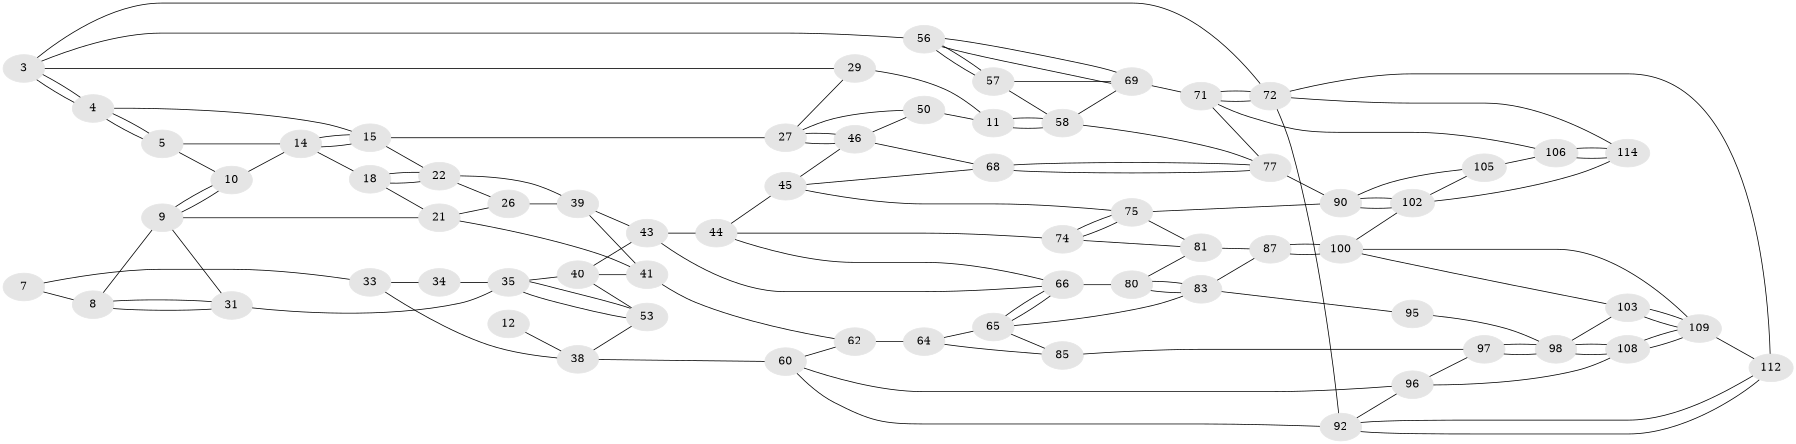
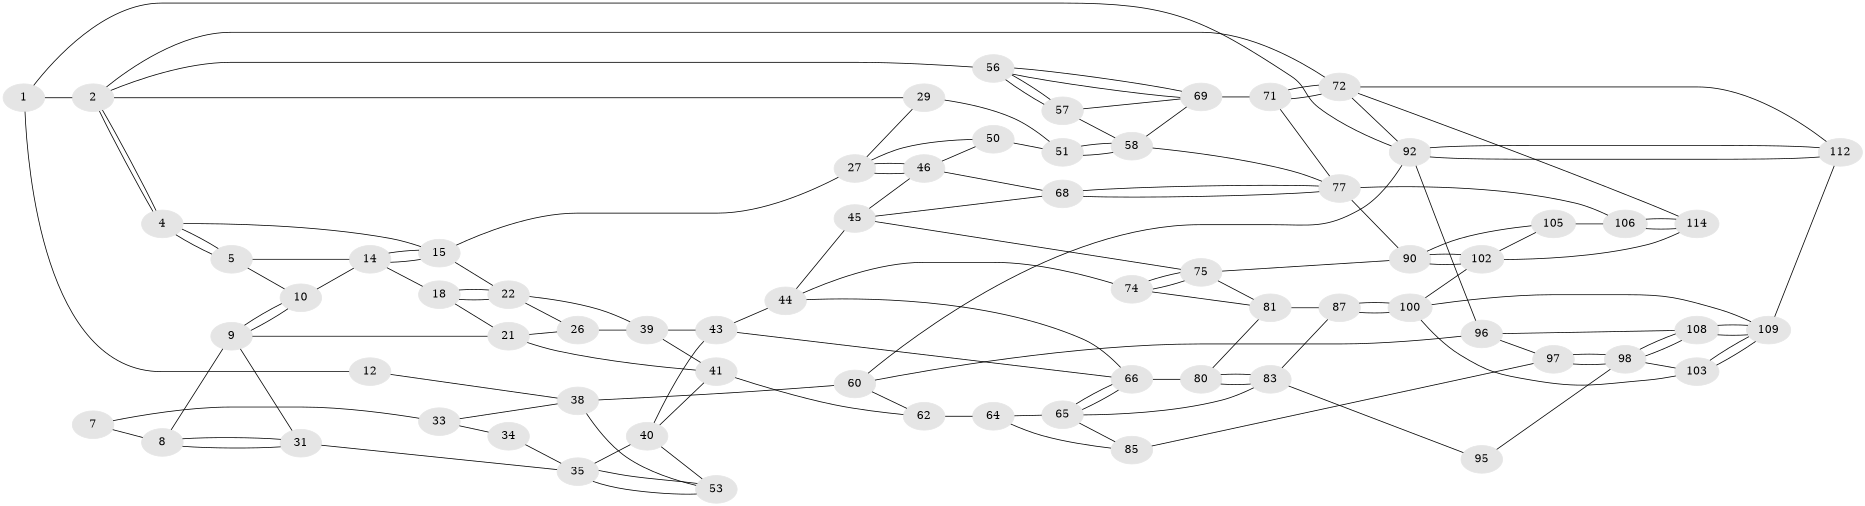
node "3": label "3" -> "2"
node "1": added
node "11": label "11" -> "51"
edge "71" -- "106": now "77" -- "106"
